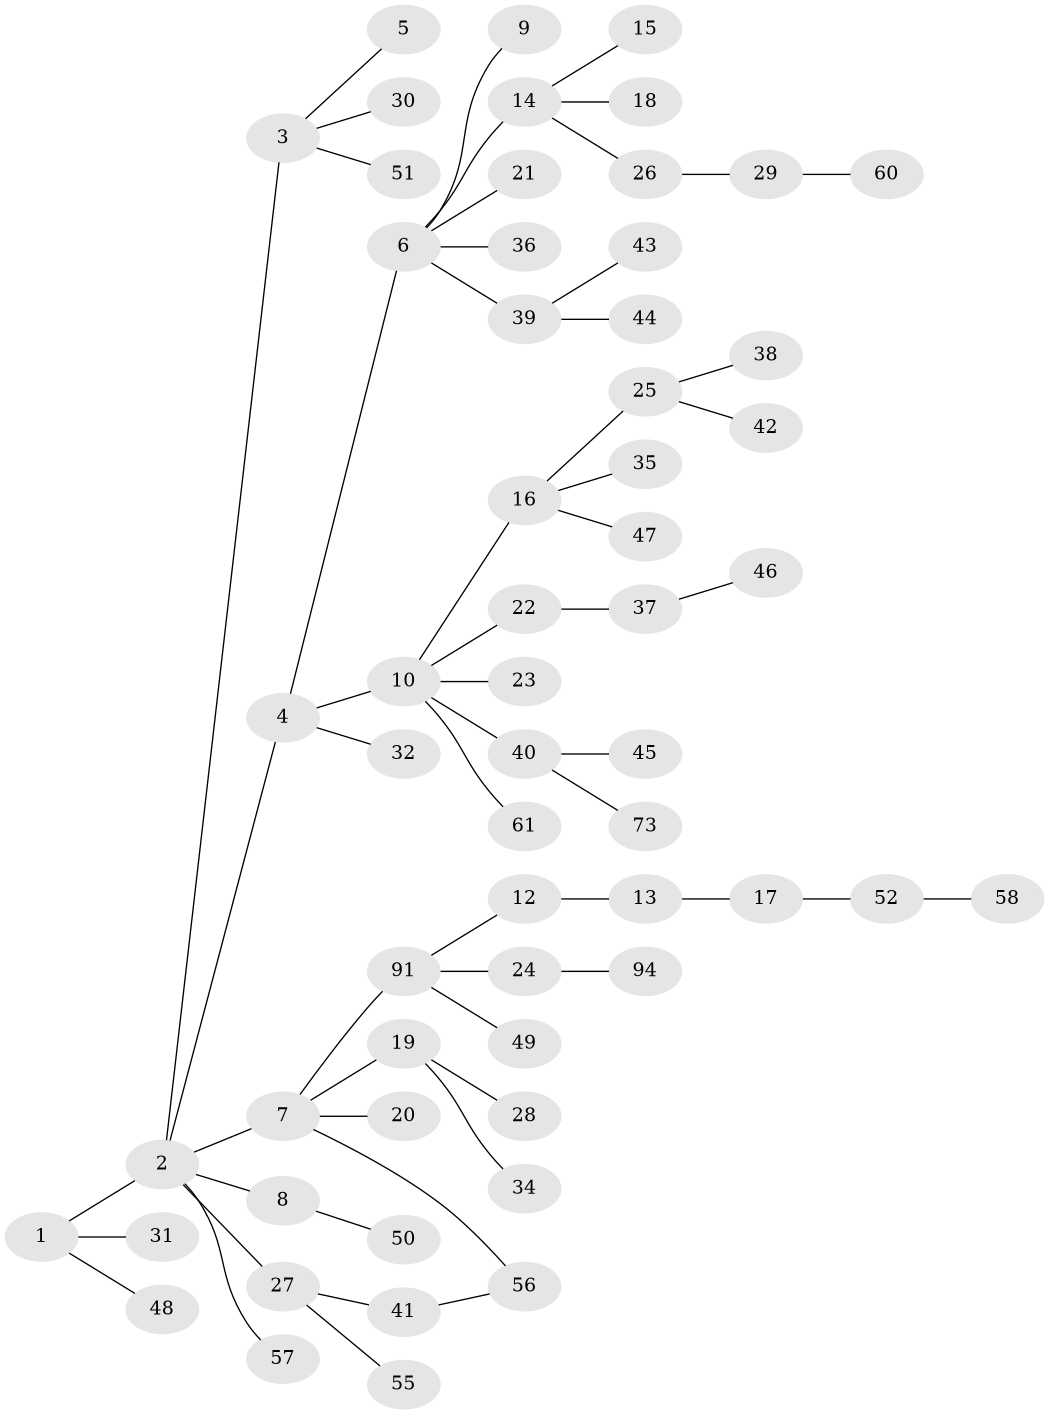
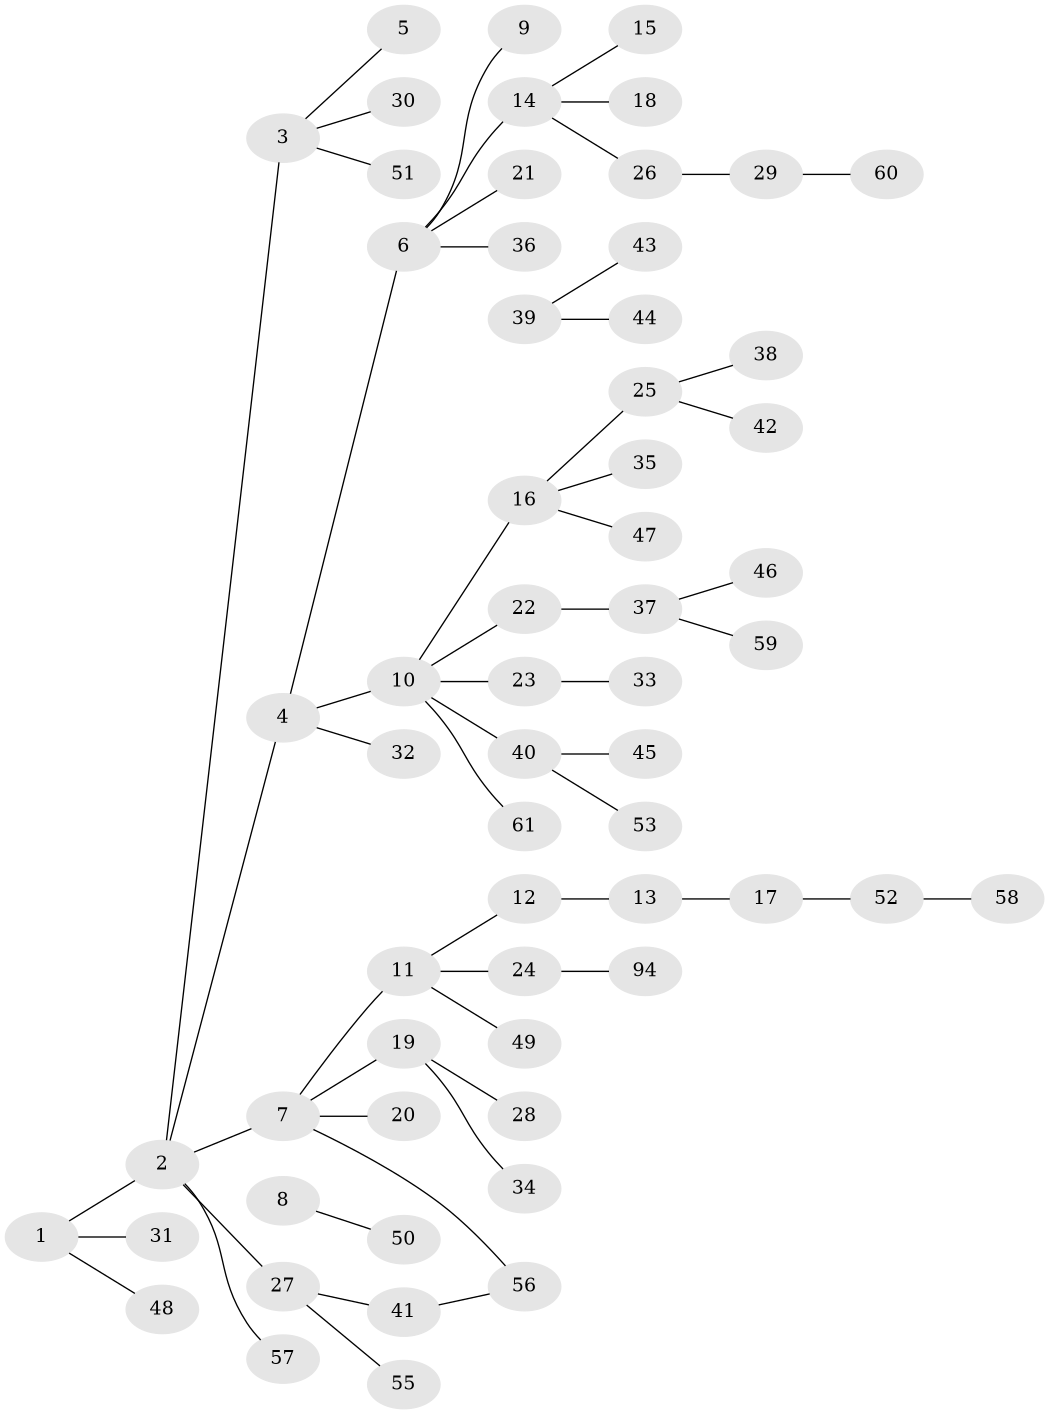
edge "6" -- "39": removed
node "59": added
node "33": added
node "73": label "73" -> "53"
node "91": label "91" -> "11"
edge "2" -- "8": removed
